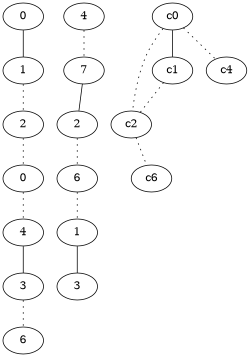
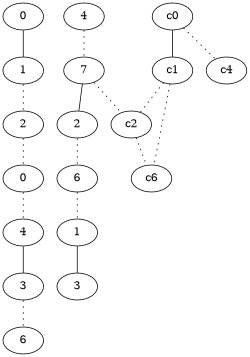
edge "c0" -- "c2": now "7" -- "c2"
edge "c1" -- "c6": added
